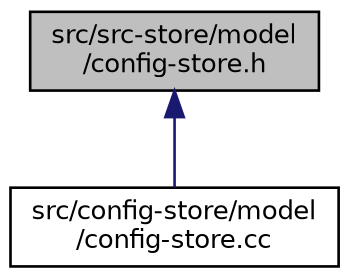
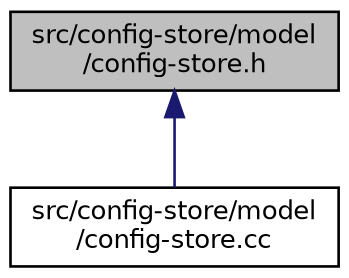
node "src/src-store/model /config-store.h": label "src/src-store/model /config-store.h" -> "src/config-store/model /config-store.h"
